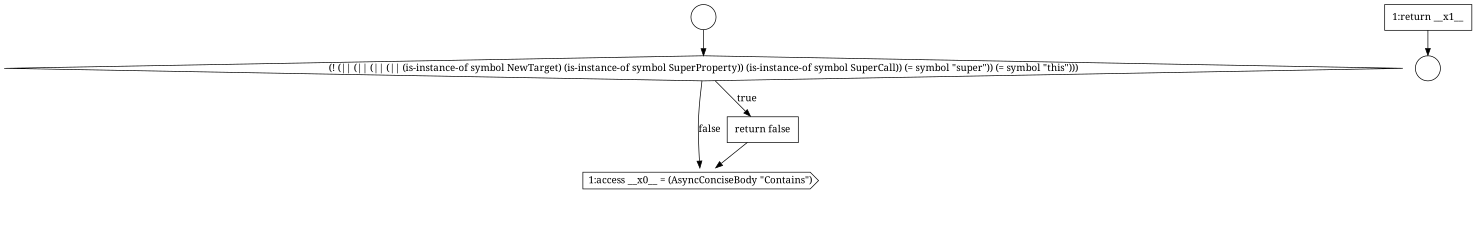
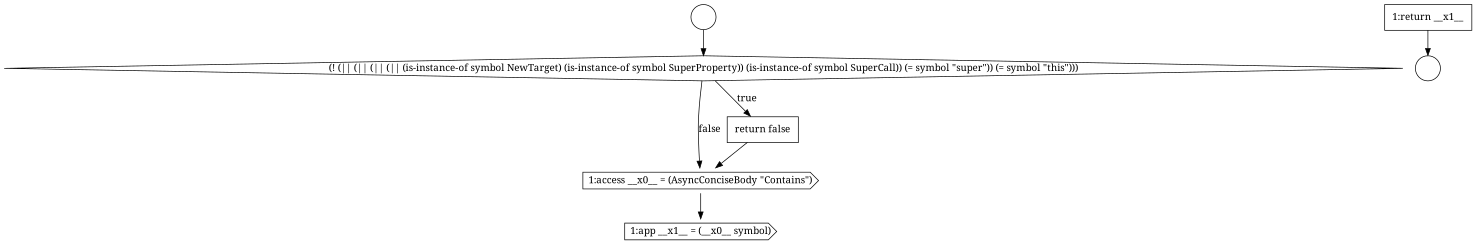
node "1:app __x1__ = (__x0__ symbol)": added
